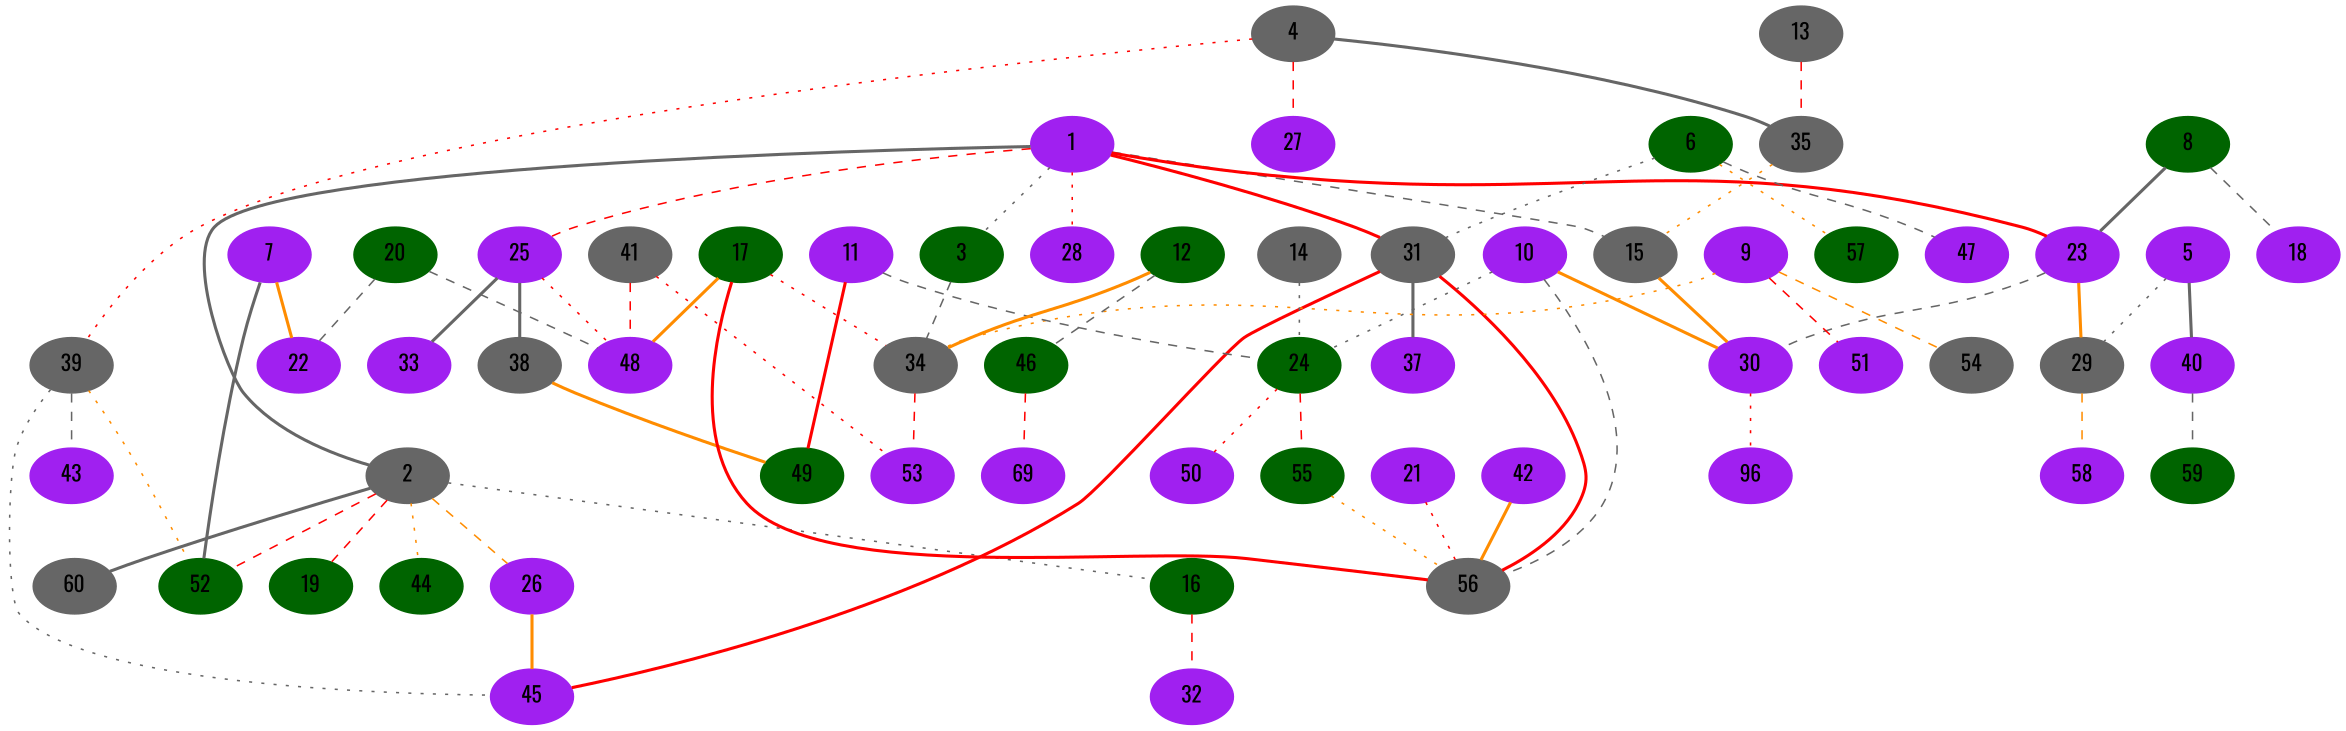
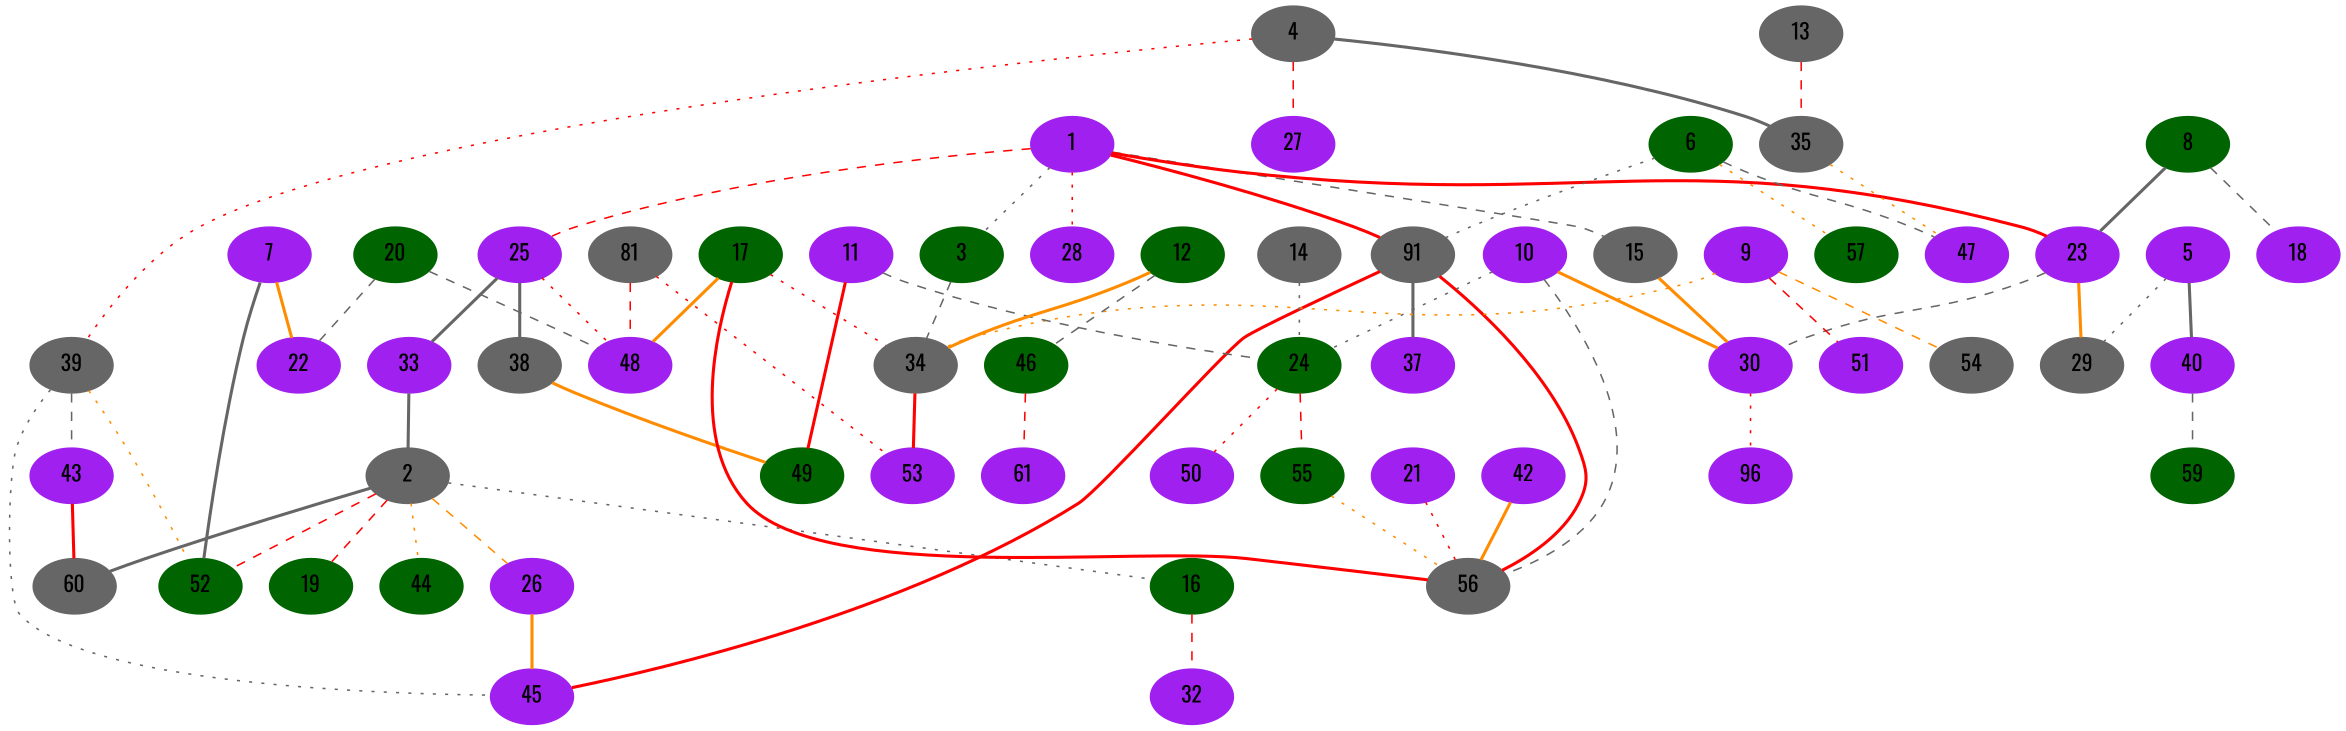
edge "1" -- "2": now "33" -- "2"
edge "35" -- "15": now "35" -- "47"
node "41": label "41" -> "81"
node "31": label "31" -> "91"
edge "34" -- "53": style dashed -> bold
node "69": label "69" -> "61"
node "58": removed
edge "43" -- "60": added
